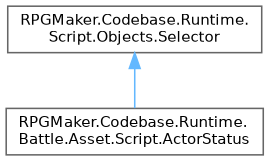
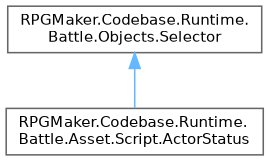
node "RPGMaker.Codebase.Runtime. Script.Objects.Selector": label "RPGMaker.Codebase.Runtime. Script.Objects.Selector" -> "RPGMaker.Codebase.Runtime. Battle.Objects.Selector"
